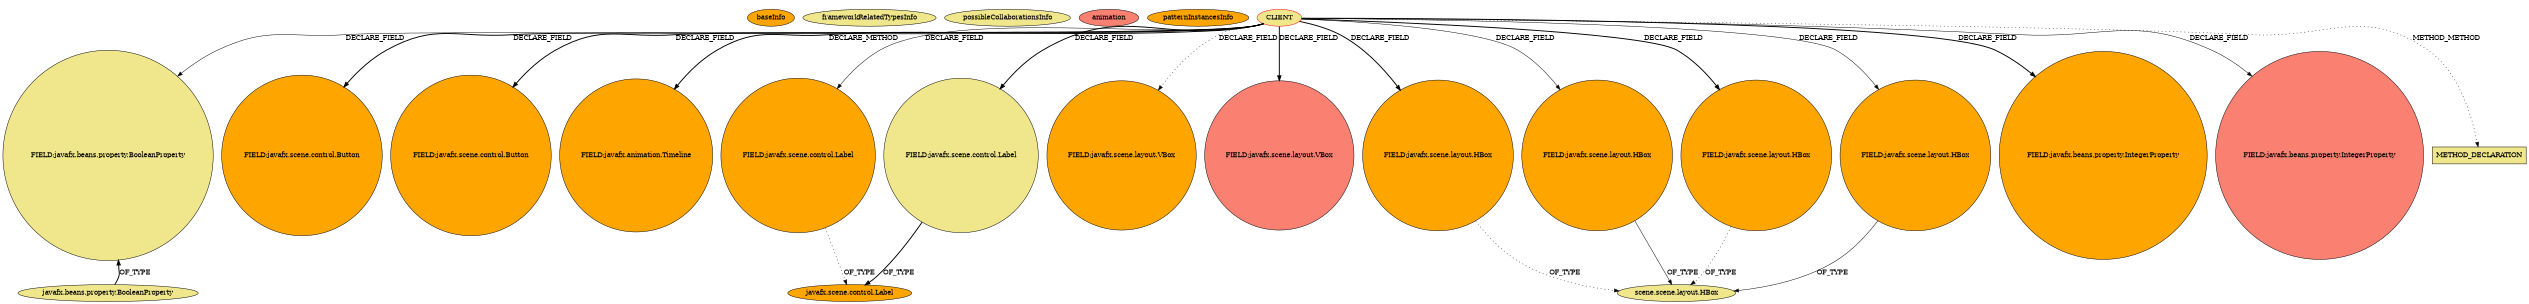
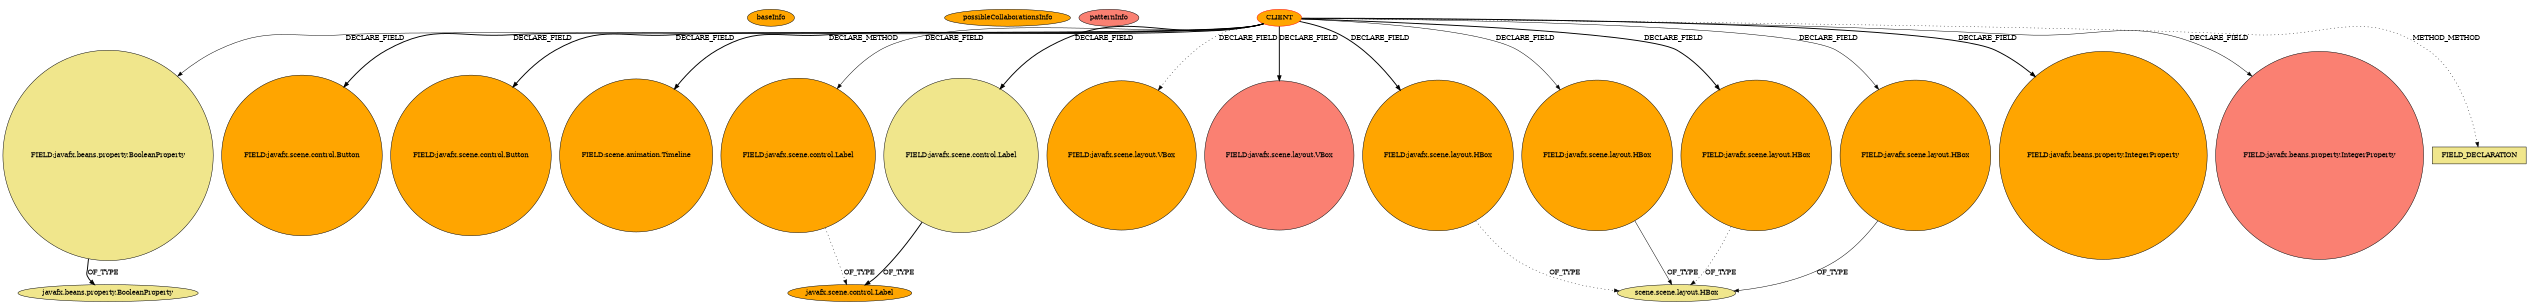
node "frameworkRelatedTypesInfo": removed
node "possibleCollaborationsInfo": fillcolor khaki -> orange
node "animation": label "animation" -> "patternInfo"
node "patternInstancesInfo": removed
node "CLIENT": fillcolor khaki -> orange
node "FIELD:javafx.animation.Timeline": label "FIELD:javafx.animation.Timeline" -> "FIELD:scene.animation.Timeline"
node "METHOD_DECLARATION": label "METHOD_DECLARATION" -> "FIELD_DECLARATION"
edge "javafx.beans.property.BooleanProperty" -> "FIELD:javafx.beans.property.BooleanProperty": reversed
